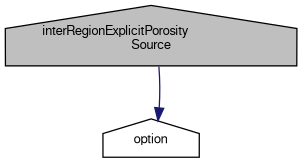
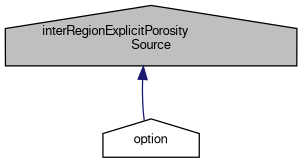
edge "interRegionExplicitPorosity Source" -> "option": reversed
